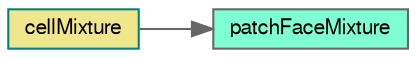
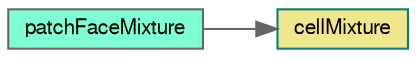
edge "cellMixture" -> "patchFaceMixture": reversed
